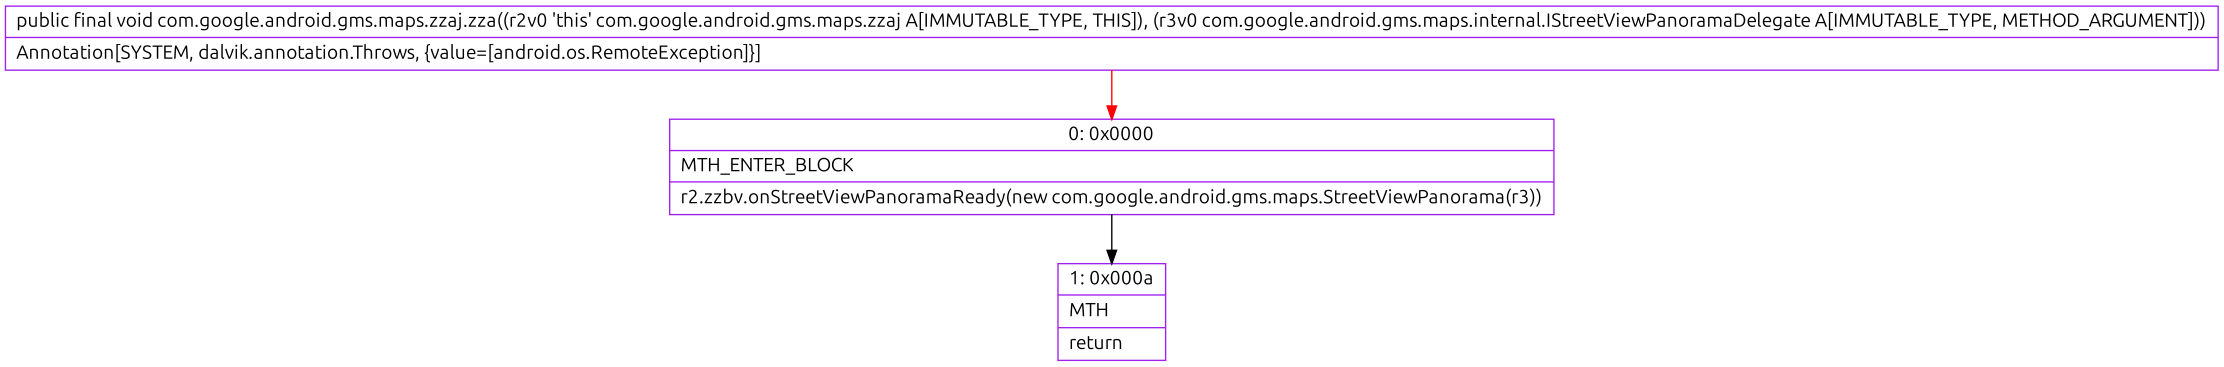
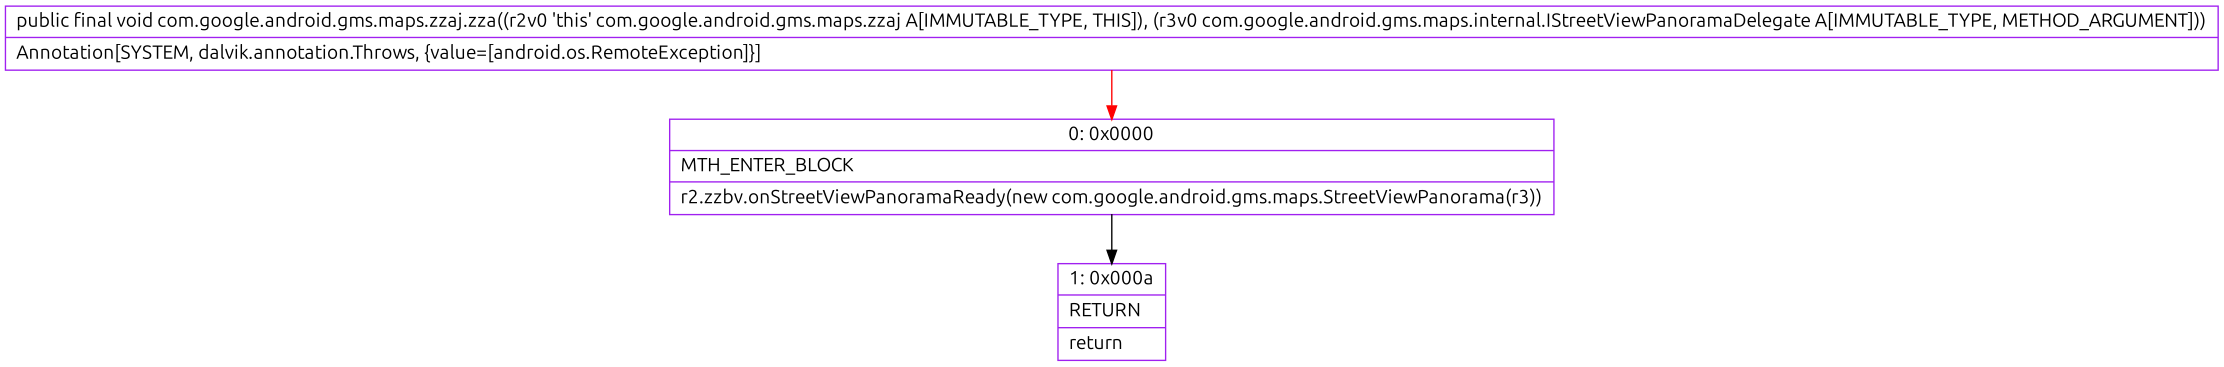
node "1: 0x000a": text "MTH" -> "RETURN"
